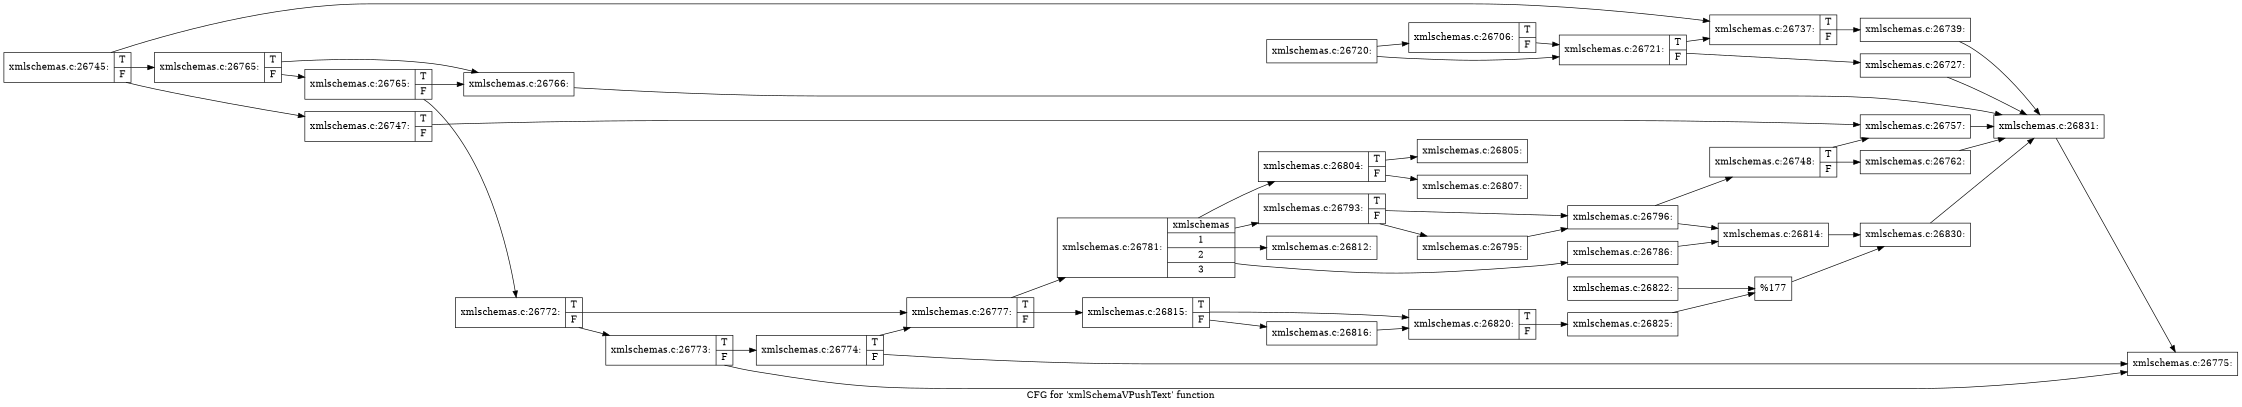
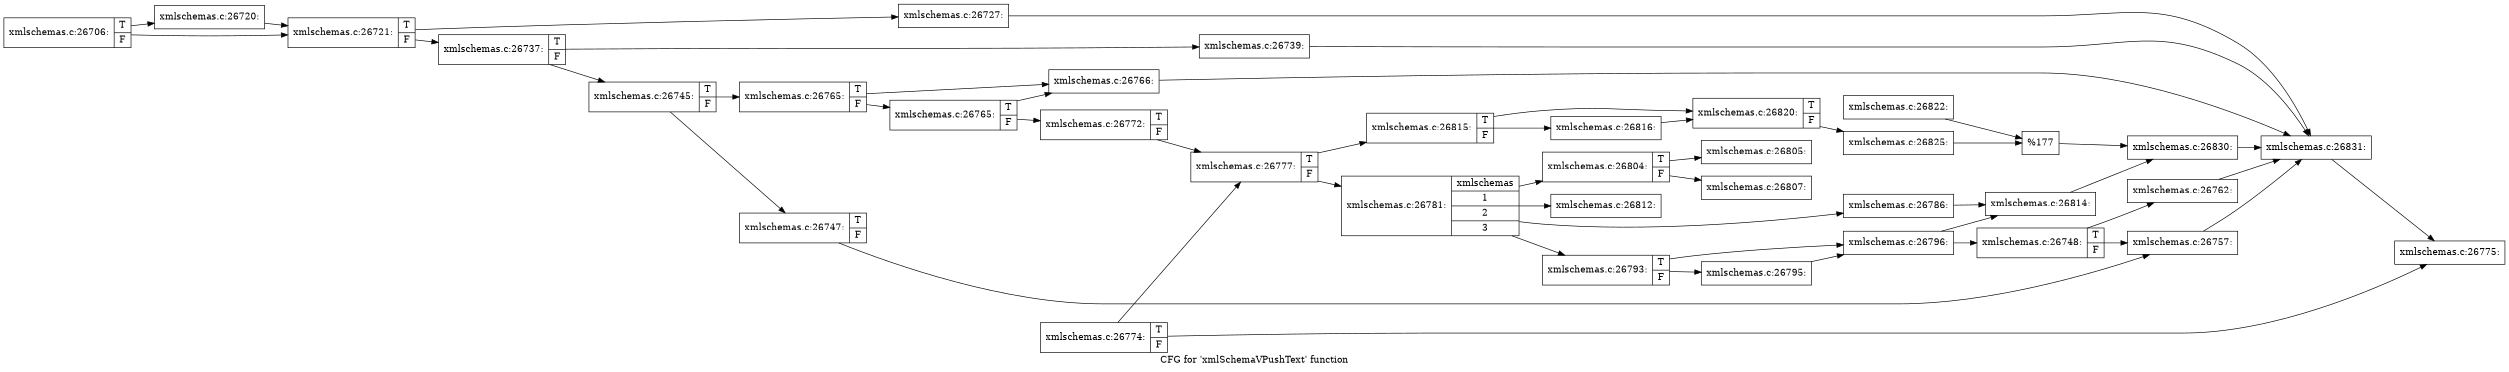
edge "xmlschemas.c:26745:" -> "xmlschemas.c:26737:": reversed
edge "xmlschemas.c:26720:" -> "xmlschemas.c:26706:": reversed
node "xmlschemas.c:26773:": removed
